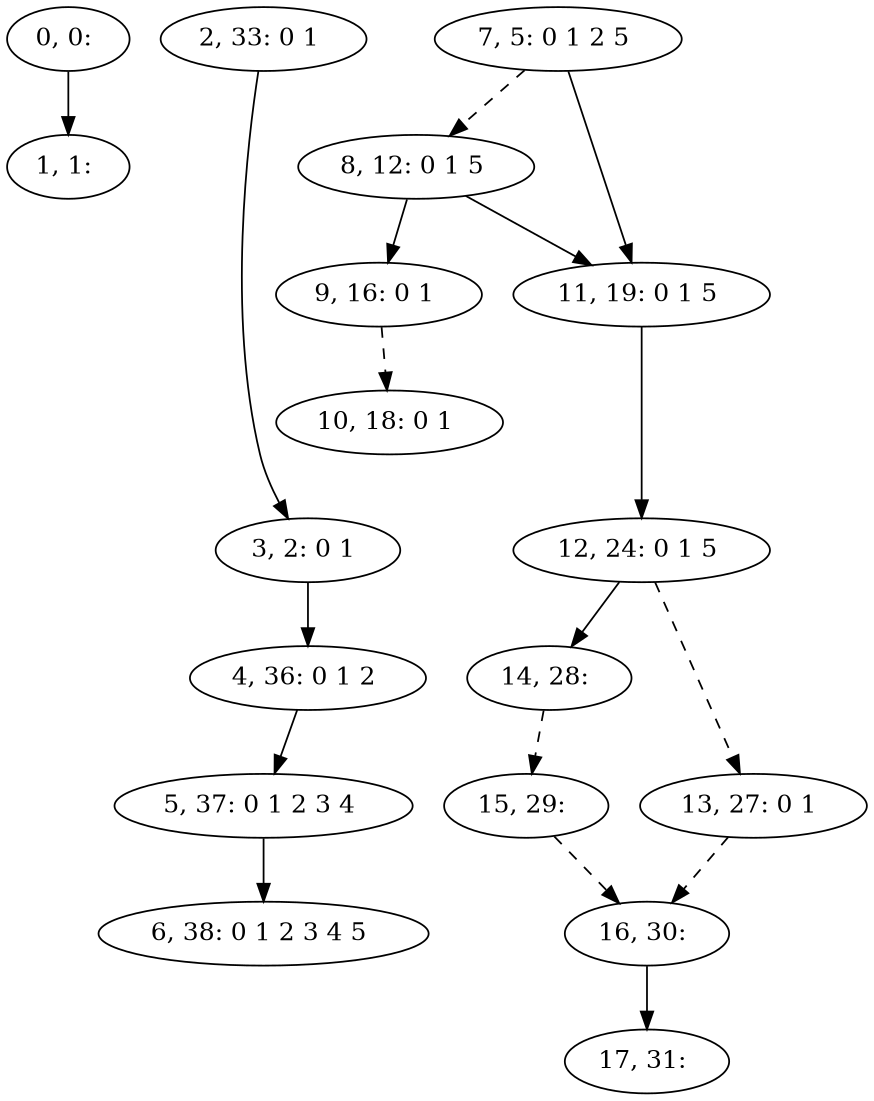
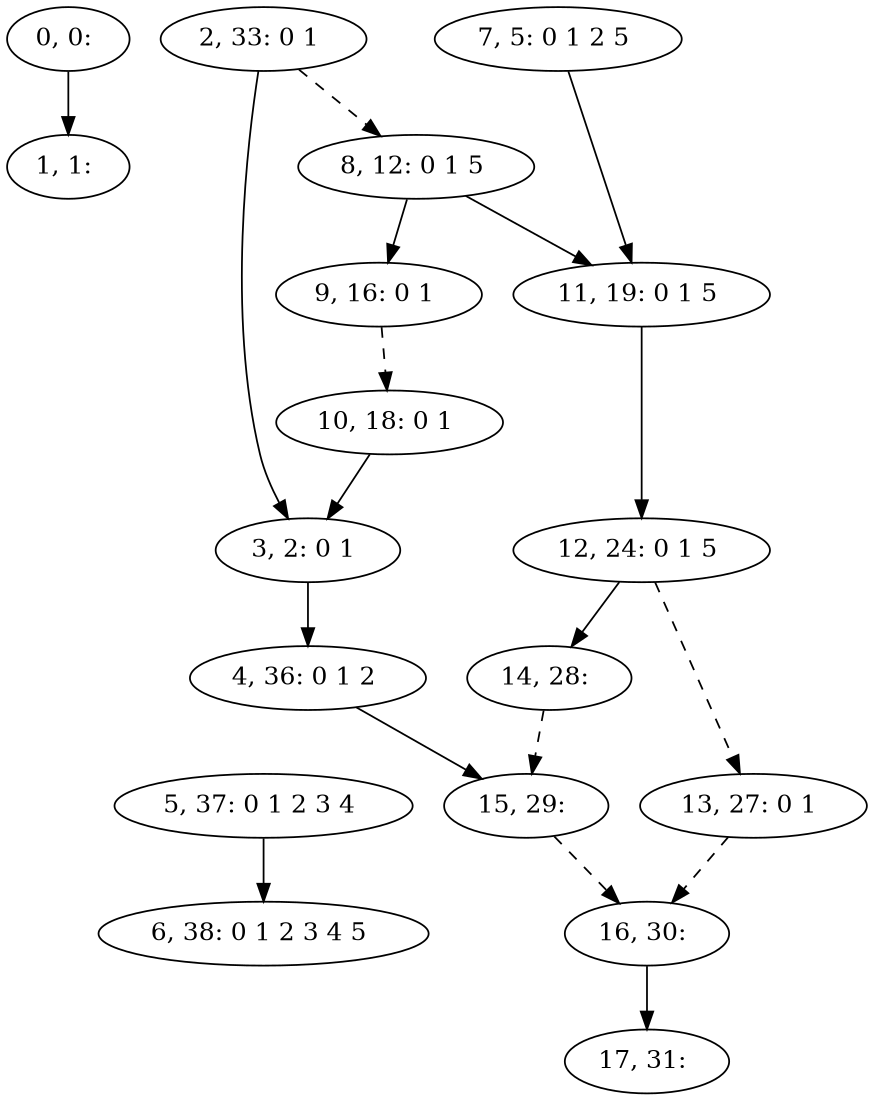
edge "7, 5: 0 1 2 5" -> "8, 12: 0 1 5": now "2, 33: 0 1" -> "8, 12: 0 1 5"
edge "10, 18: 0 1" -> "3, 2: 0 1": added
edge "4, 36: 0 1 2" -> "5, 37: 0 1 2 3 4": now "4, 36: 0 1 2" -> "15, 29:"
